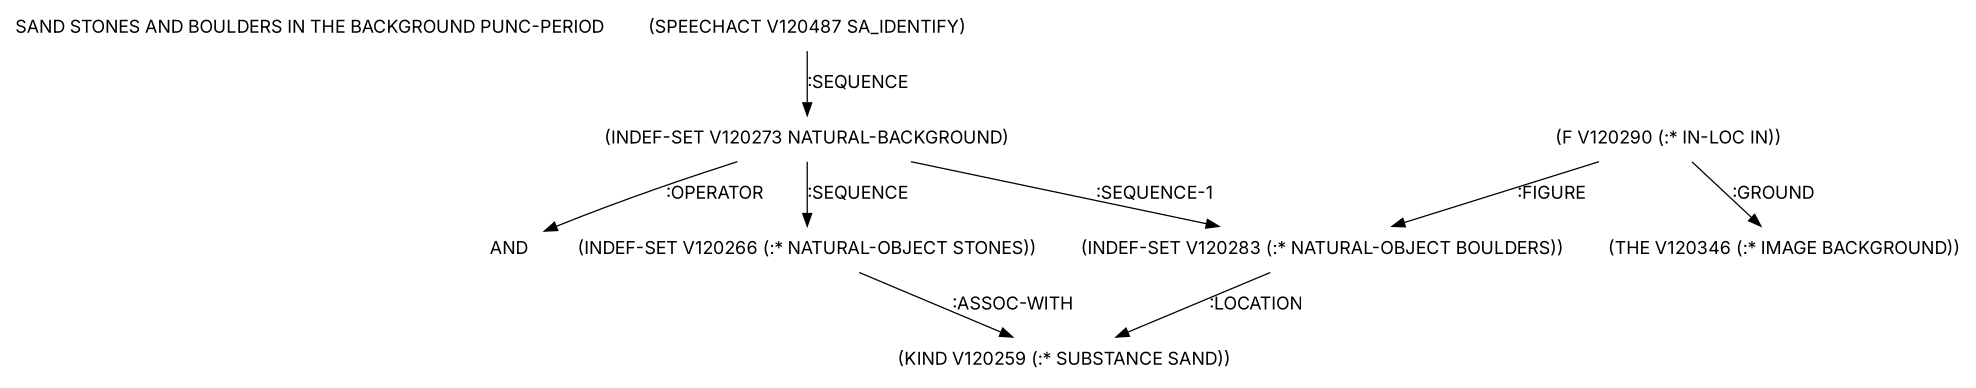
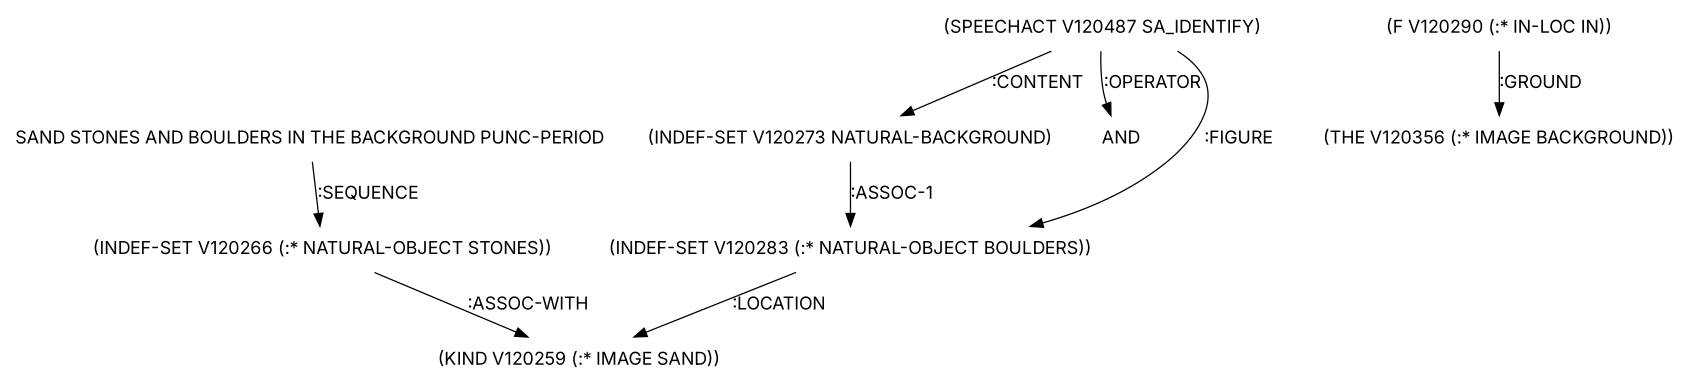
edge "(SPEECHACT V120487 SA_IDENTIFY)" -> "(INDEF-SET V120273 NATURAL-BACKGROUND)": label ":SEQUENCE" -> ":CONTENT"
edge "(INDEF-SET V120273 NATURAL-BACKGROUND)" -> "(INDEF-SET V120266 (:* NATURAL-OBJECT STONES))": now "SAND STONES AND BOULDERS IN THE BACKGROUND PUNC-PERIOD" -> "(INDEF-SET V120266 (:* NATURAL-OBJECT STONES))"
edge "(INDEF-SET V120273 NATURAL-BACKGROUND)" -> "AND": now "(SPEECHACT V120487 SA_IDENTIFY)" -> "AND"
edge "(F V120290 (:* IN-LOC IN))" -> "(INDEF-SET V120283 (:* NATURAL-OBJECT BOULDERS))": now "(SPEECHACT V120487 SA_IDENTIFY)" -> "(INDEF-SET V120283 (:* NATURAL-OBJECT BOULDERS))"
edge "(INDEF-SET V120273 NATURAL-BACKGROUND)" -> "(INDEF-SET V120283 (:* NATURAL-OBJECT BOULDERS))": label ":SEQUENCE-1" -> ":ASSOC-1"
node "(THE V120346 (:* IMAGE BACKGROUND))": label "(THE V120346 (:* IMAGE BACKGROUND))" -> "(THE V120356 (:* IMAGE BACKGROUND))"
node "(KIND V120259 (:* SUBSTANCE SAND))": label "(KIND V120259 (:* SUBSTANCE SAND))" -> "(KIND V120259 (:* IMAGE SAND))"
